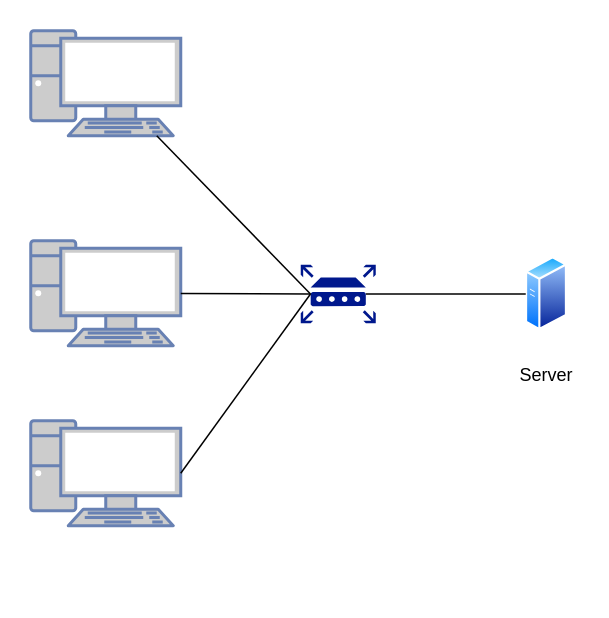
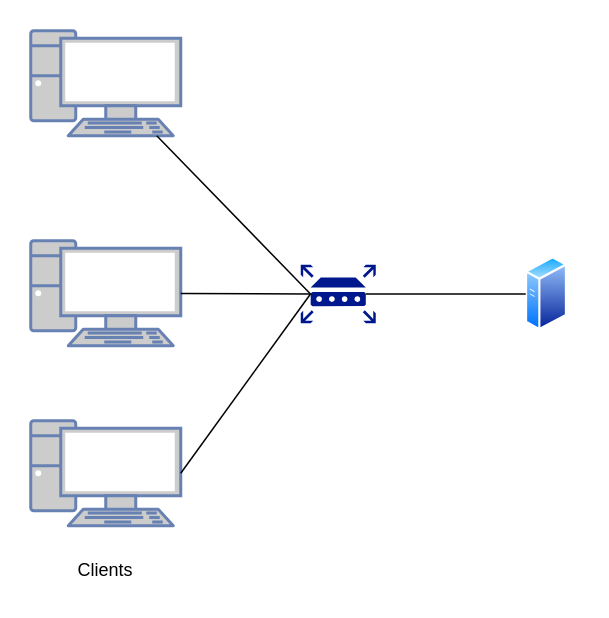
node "Server": removed
node "Clients": added
